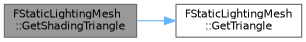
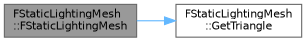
node "FStaticLightingMesh ::GetShadingTriangle": label "FStaticLightingMesh ::GetShadingTriangle" -> "FStaticLightingMesh ::FStaticLightingMesh"
